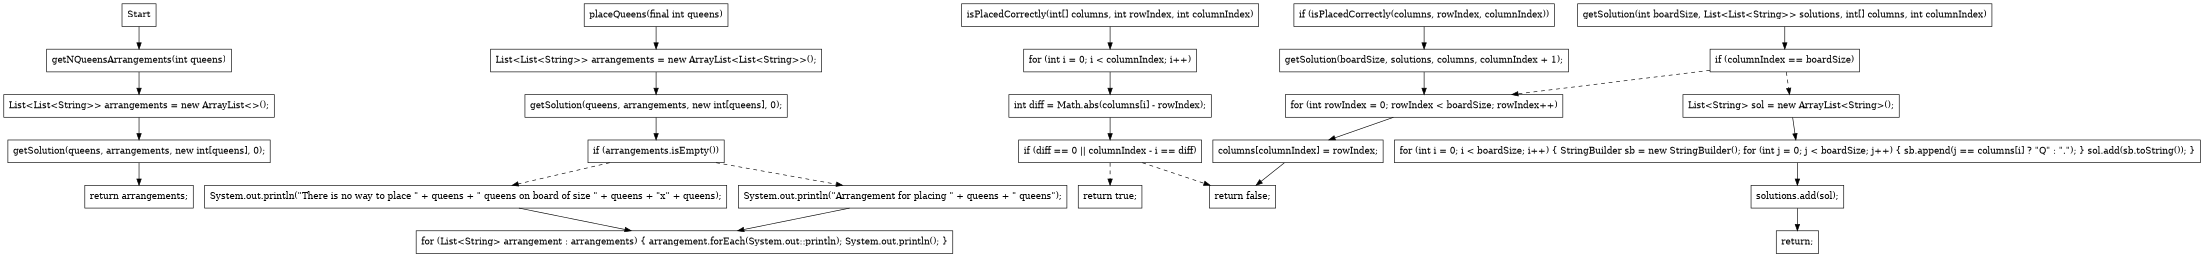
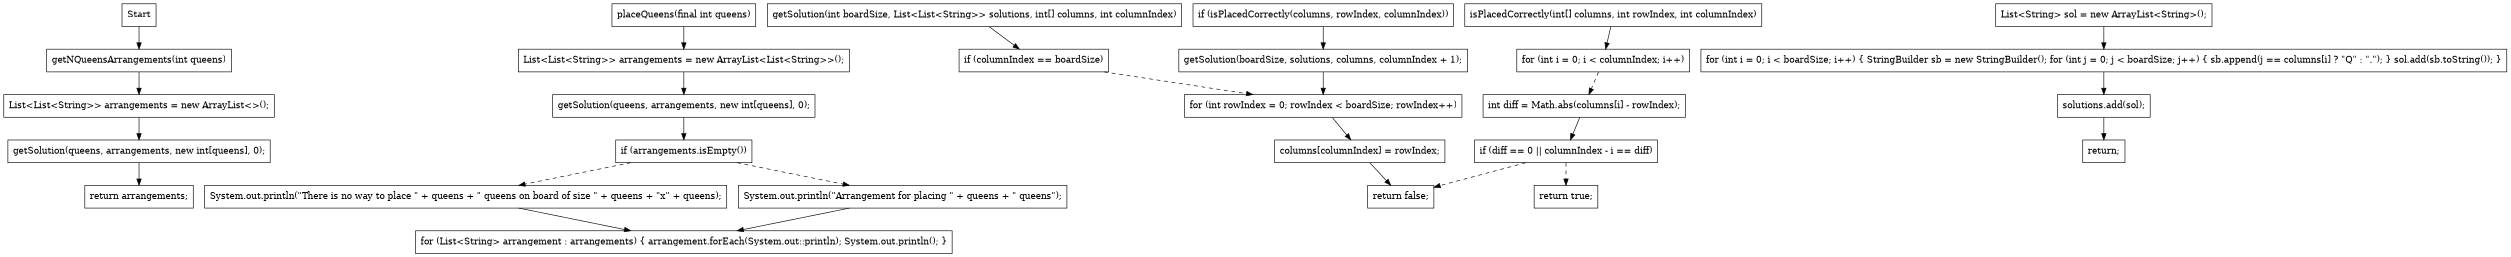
edge "for (int i = 0; i < columnIndex; i++)" -> "int diff = Math.abs(columns[i] - rowIndex);": style solid -> dashed
edge "if (columnIndex == boardSize)" -> "List<String> sol = new ArrayList<String>();": removed
